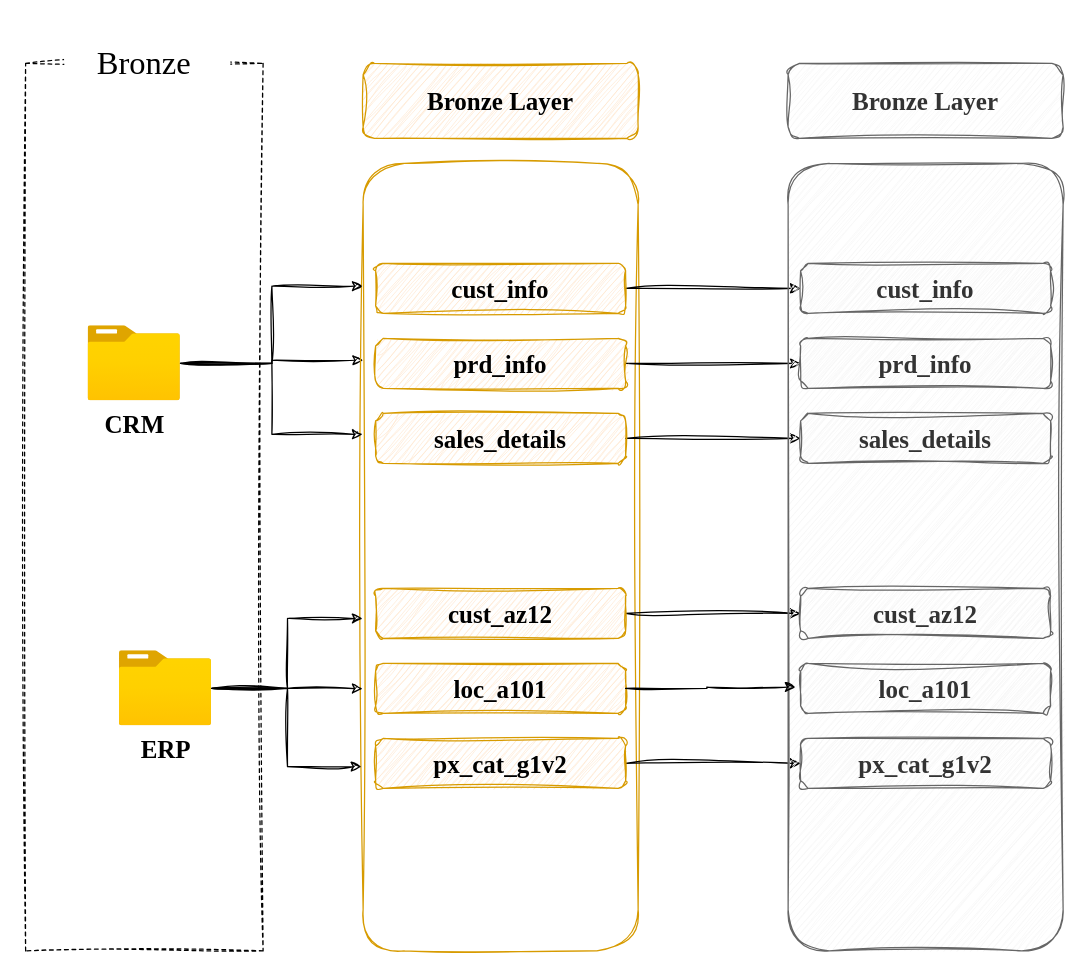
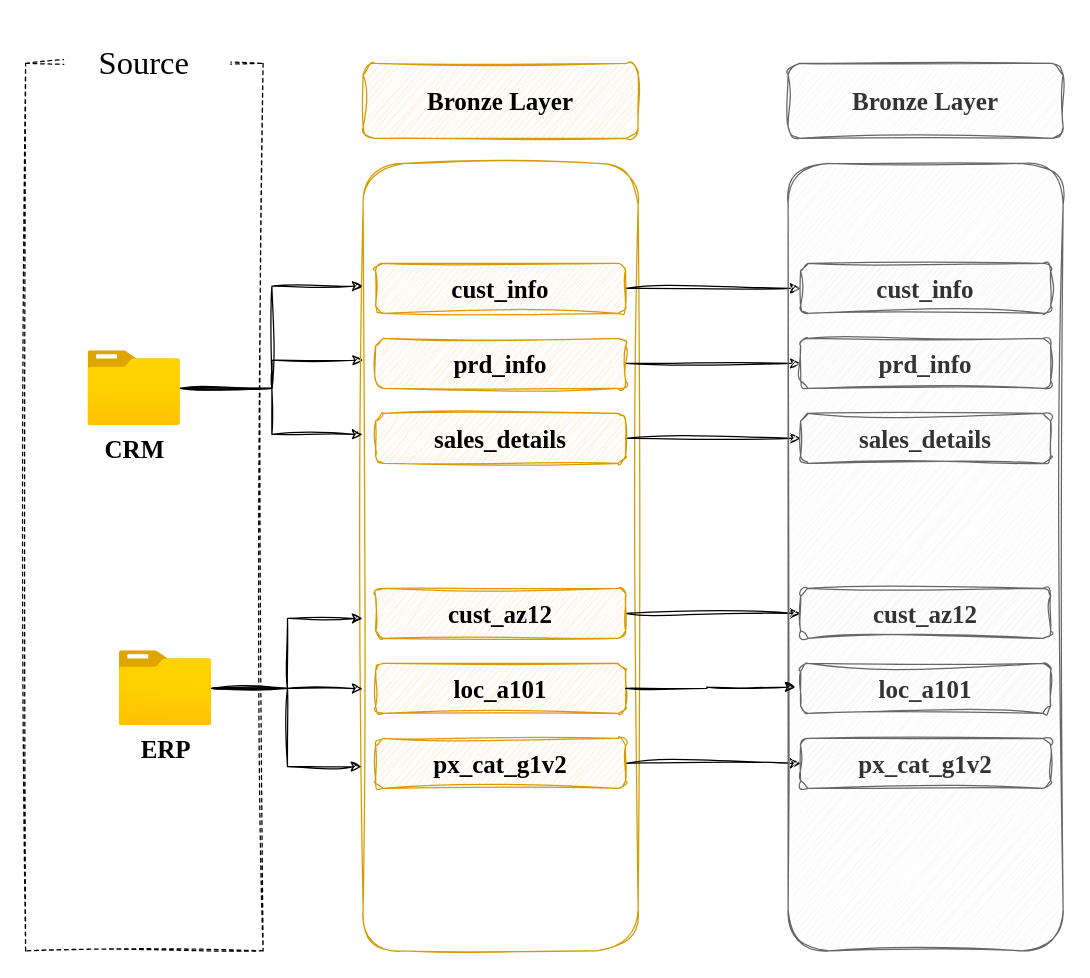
node "Bronze": label "Bronze" -> "Source"
node "CRM": moved (134, 363) -> (134, 388)
